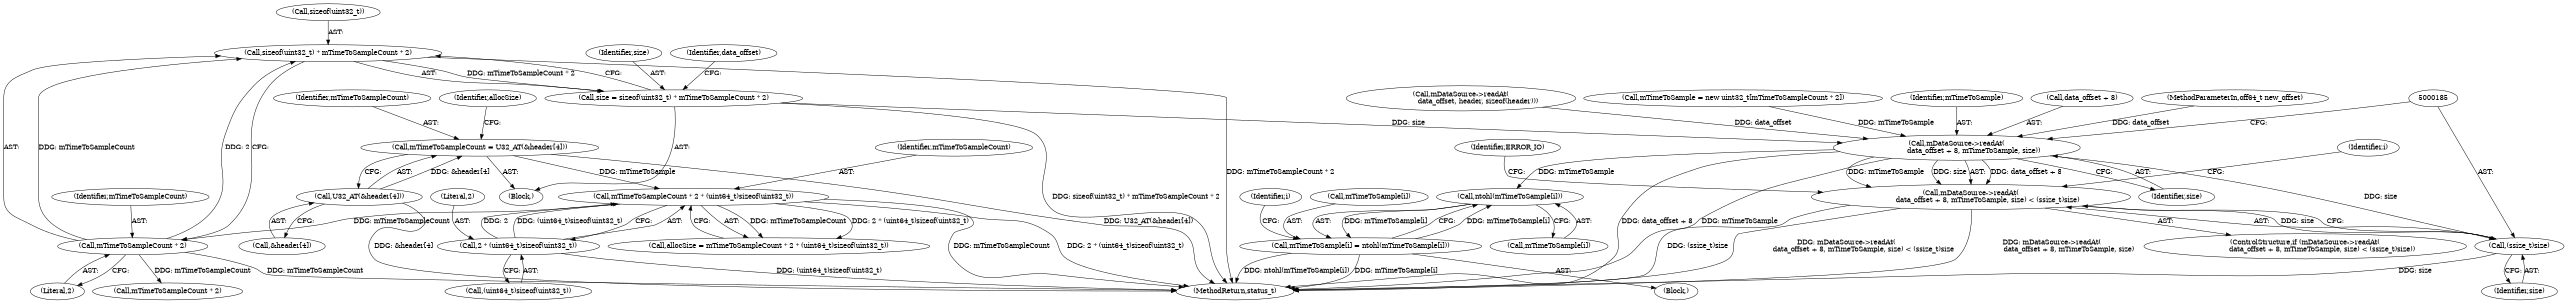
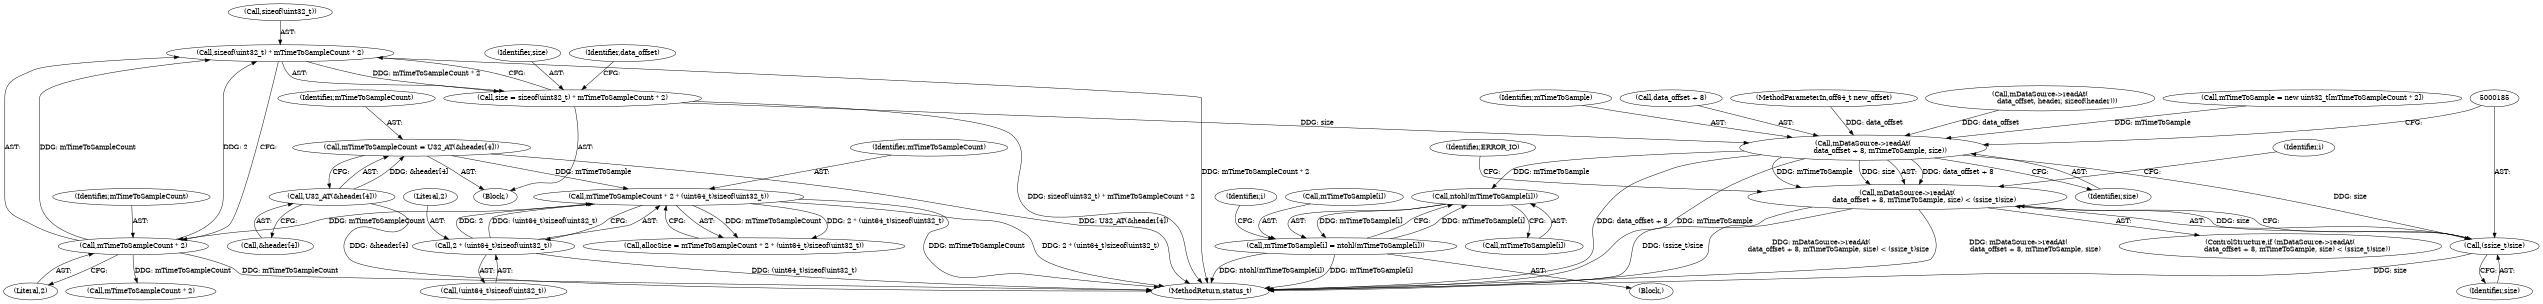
node "(Identifier,allocSize)": removed
edge "(Call,2 * (uint64_t)sizeof(uint32_t))" -> "(Call,(uint64_t)sizeof(uint32_t))": label "CFG: " -> "AST: "
